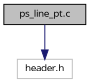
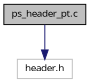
node "ps_line_pt.c": label "ps_line_pt.c" -> "ps_header_pt.c"
